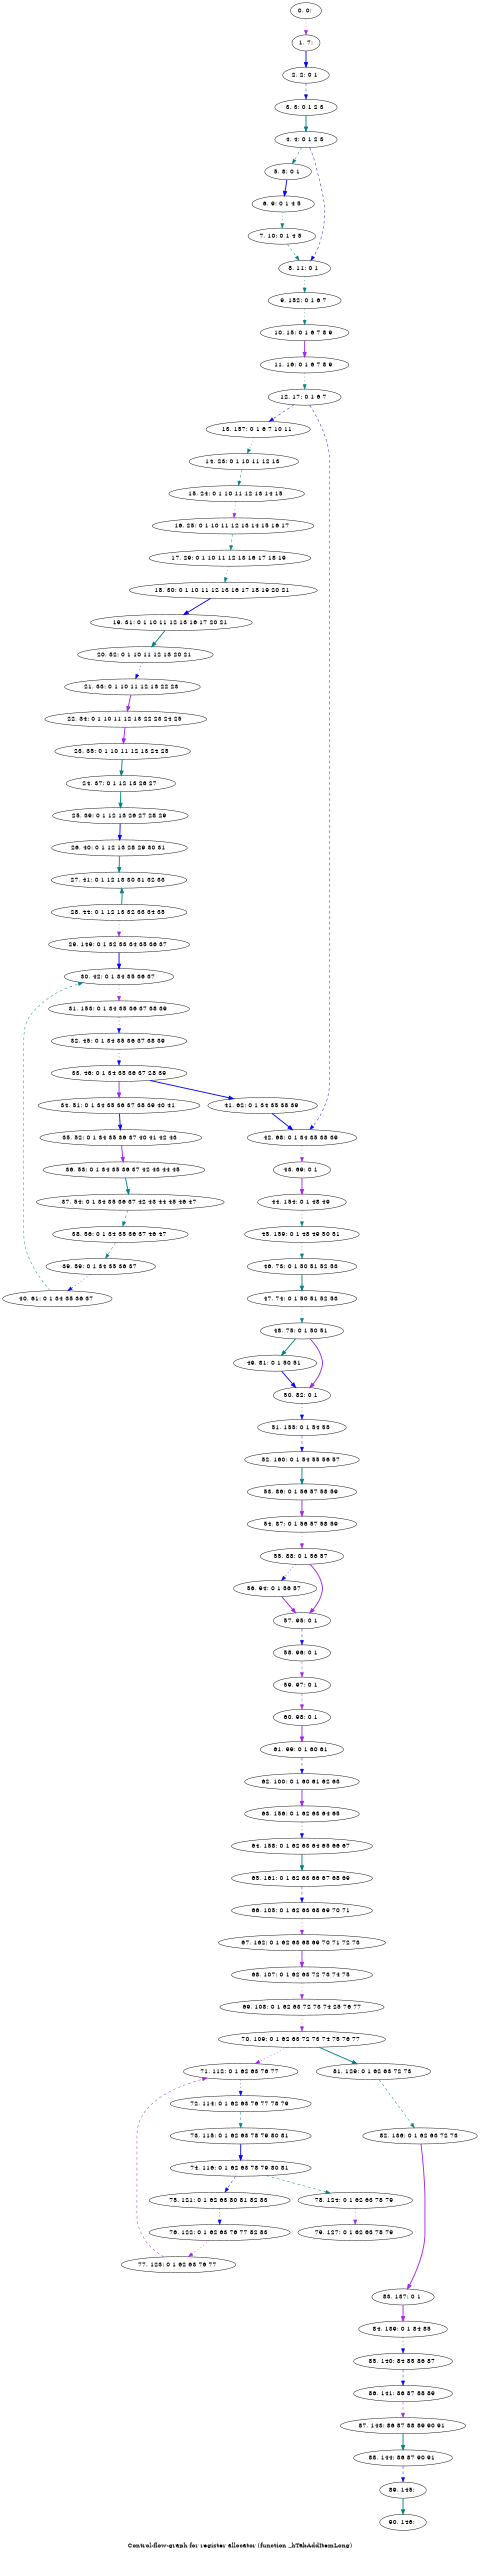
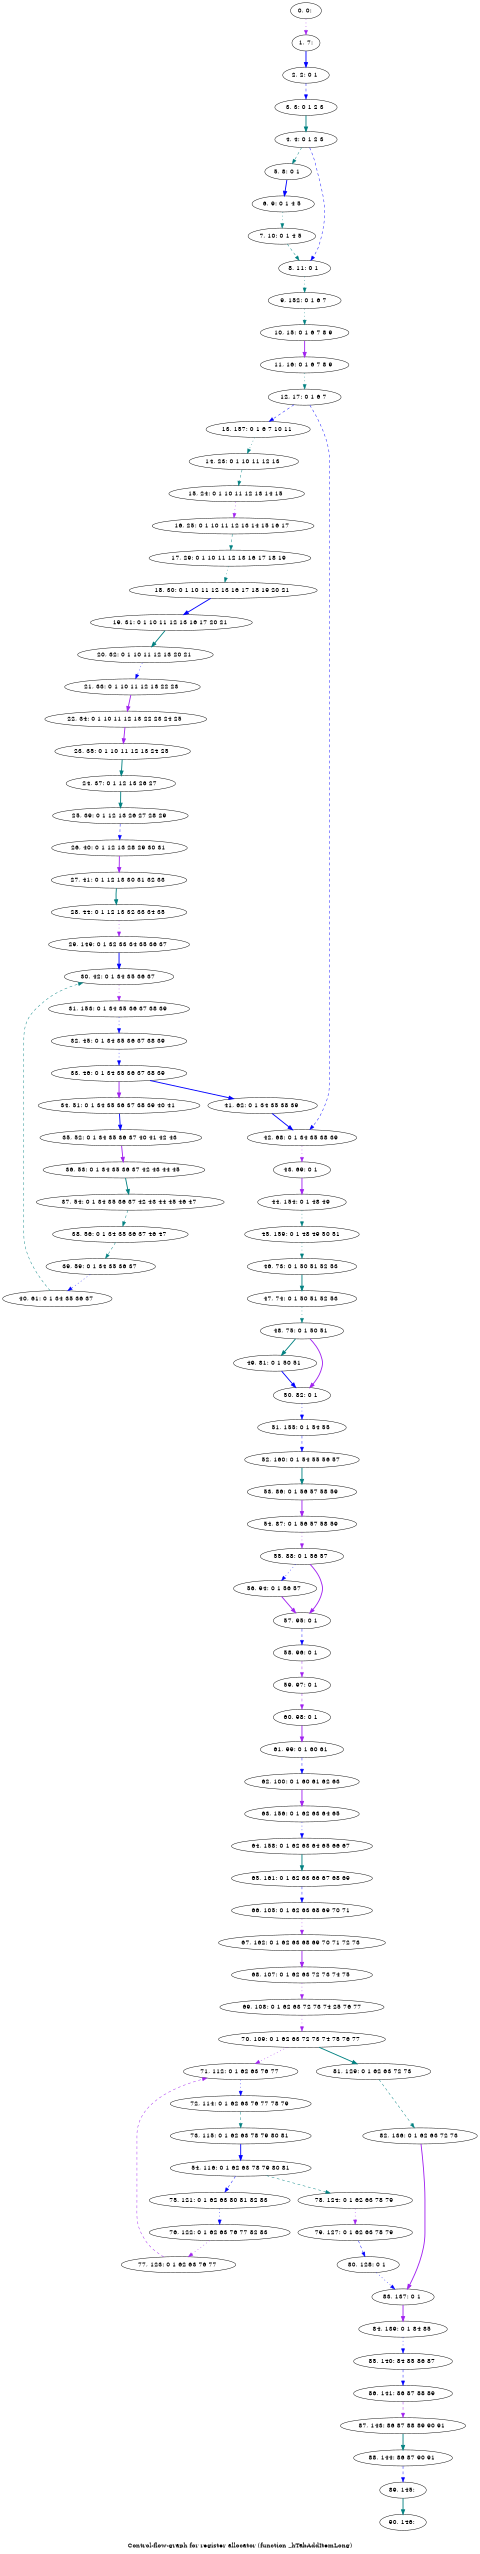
edge "25, 39: 0 1 12 13 26 27 28 29" -> "26, 40: 0 1 12 13 28 29 30 31": style bold -> dashed
edge "26, 40: 0 1 12 13 28 29 30 31" -> "27, 41: 0 1 12 13 30 31 32 33": color teal -> purple
edge "28, 44: 0 1 12 13 32 33 34 35" -> "27, 41: 0 1 12 13 30 31 32 33": reversed
node "33, 46: 0 1 34 35 36 37 28 39": label "33, 46: 0 1 34 35 36 37 28 39" -> "33, 46: 0 1 34 35 36 37 38 39"
node "74, 116: 0 1 62 63 78 79 80 81": label "74, 116: 0 1 62 63 78 79 80 81" -> "54, 116: 0 1 62 63 78 79 80 81"
node "80, 128: 0 1": added
